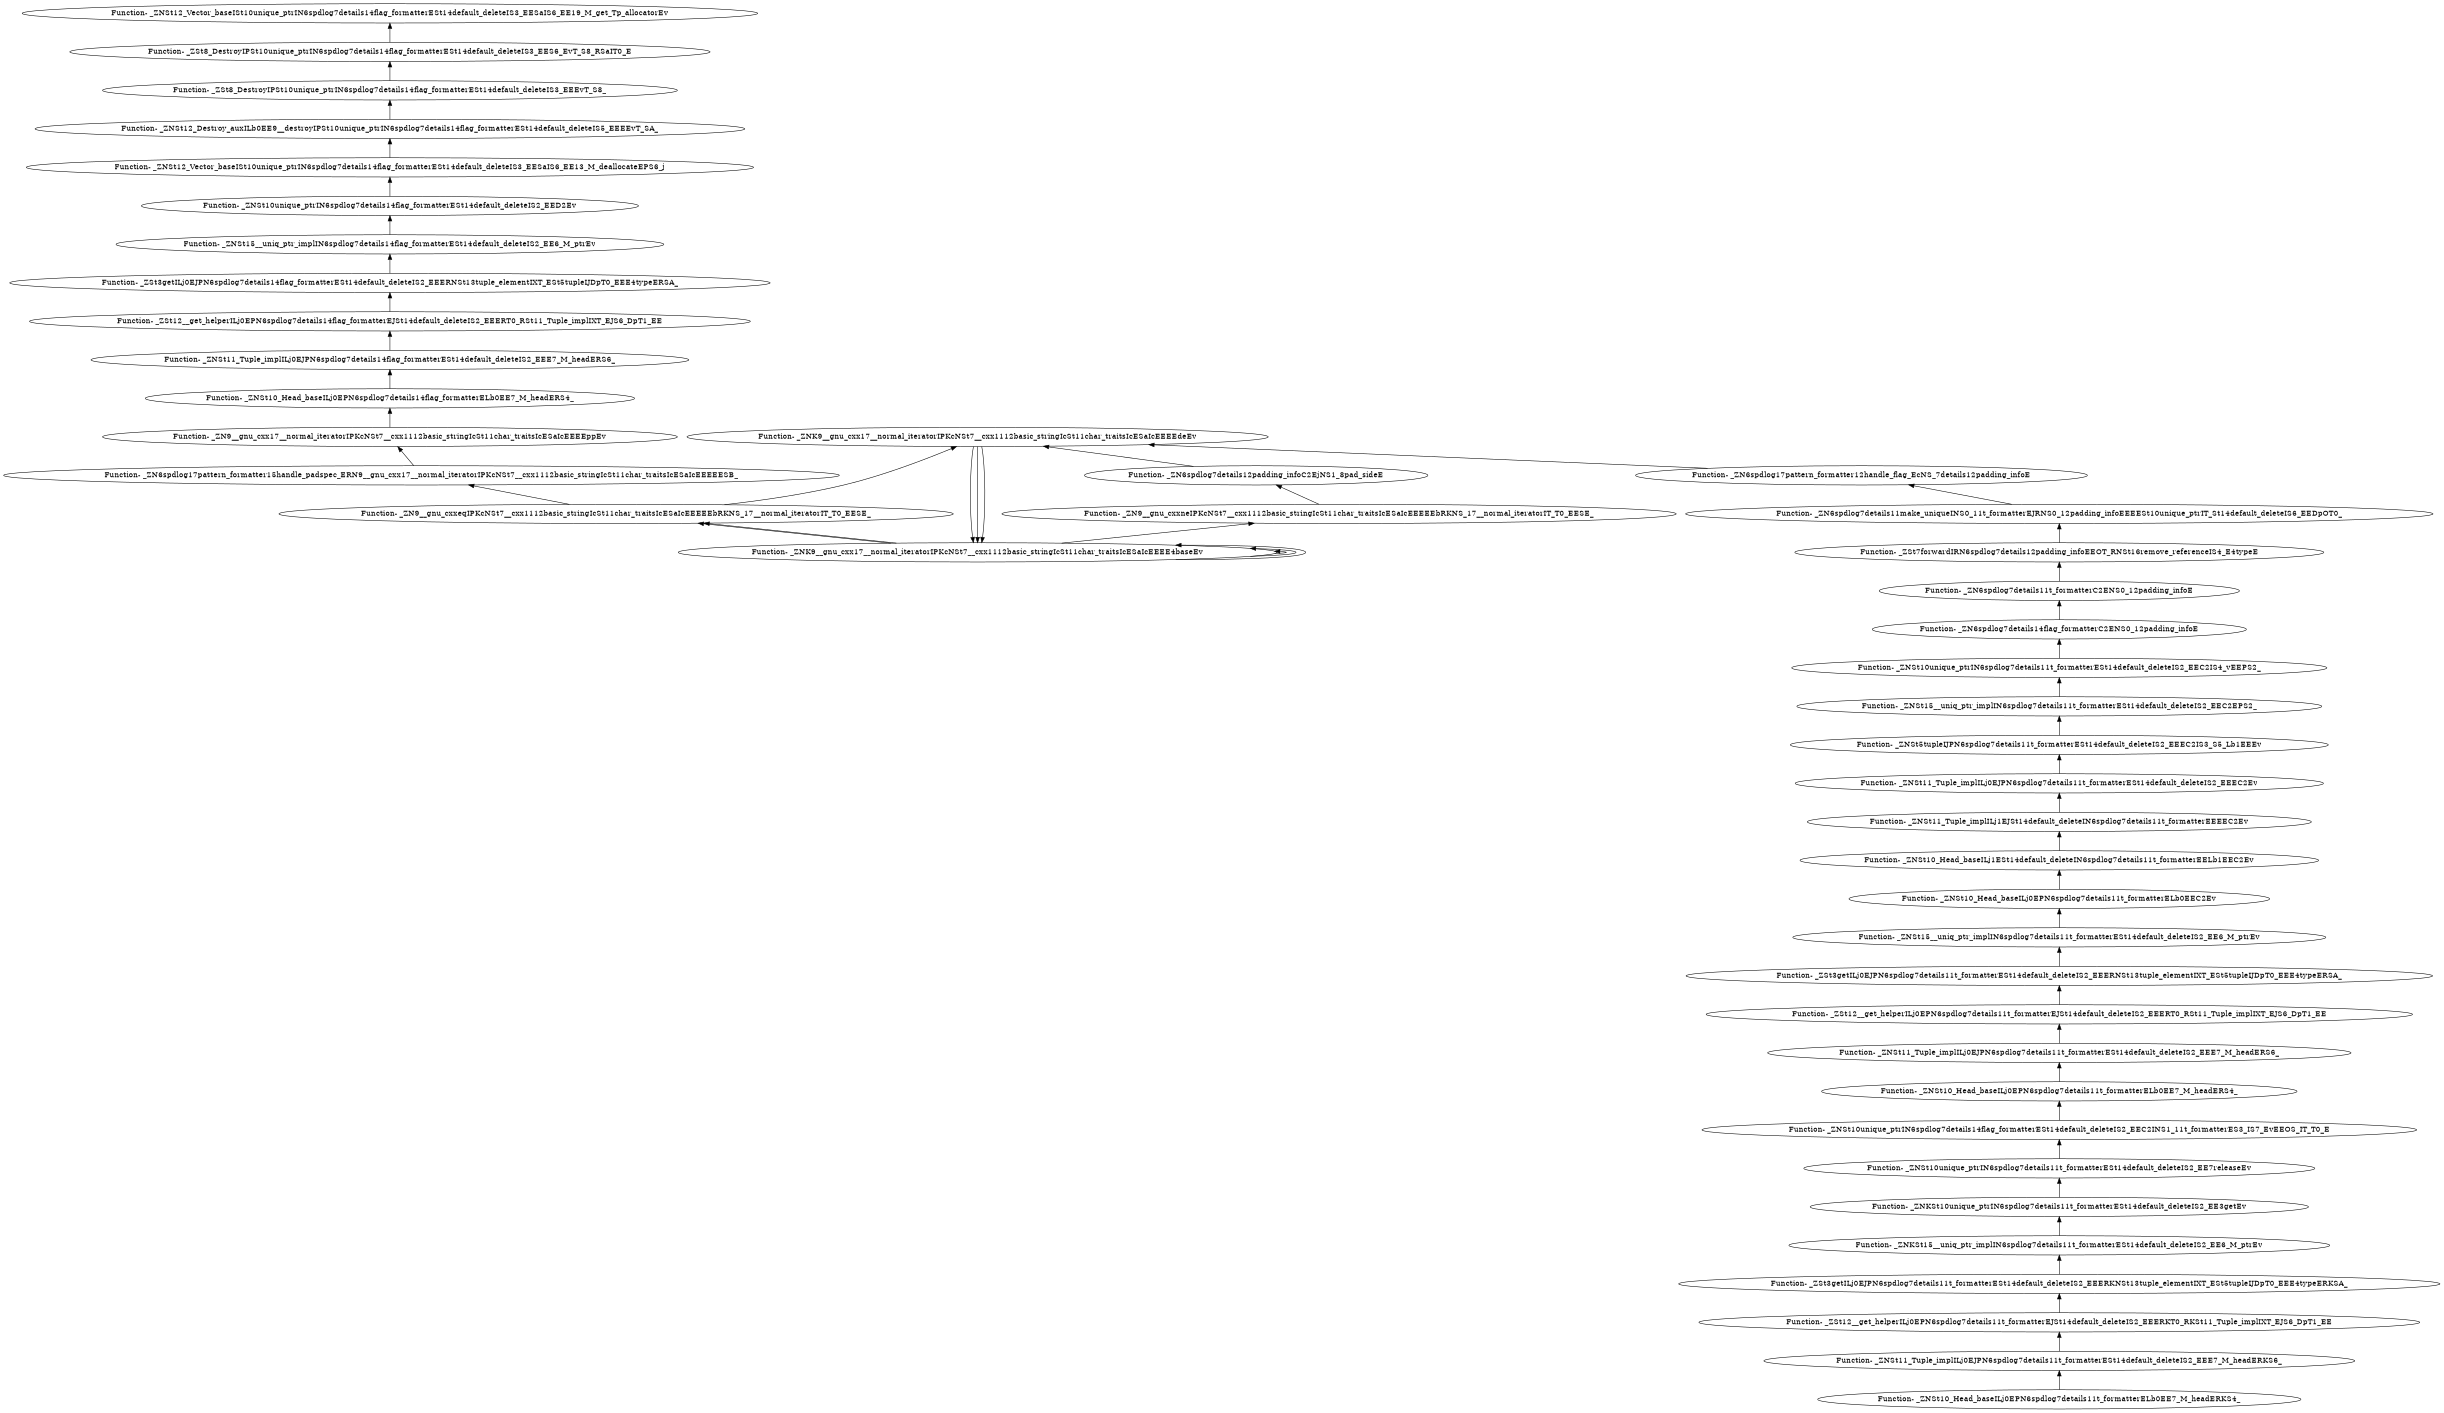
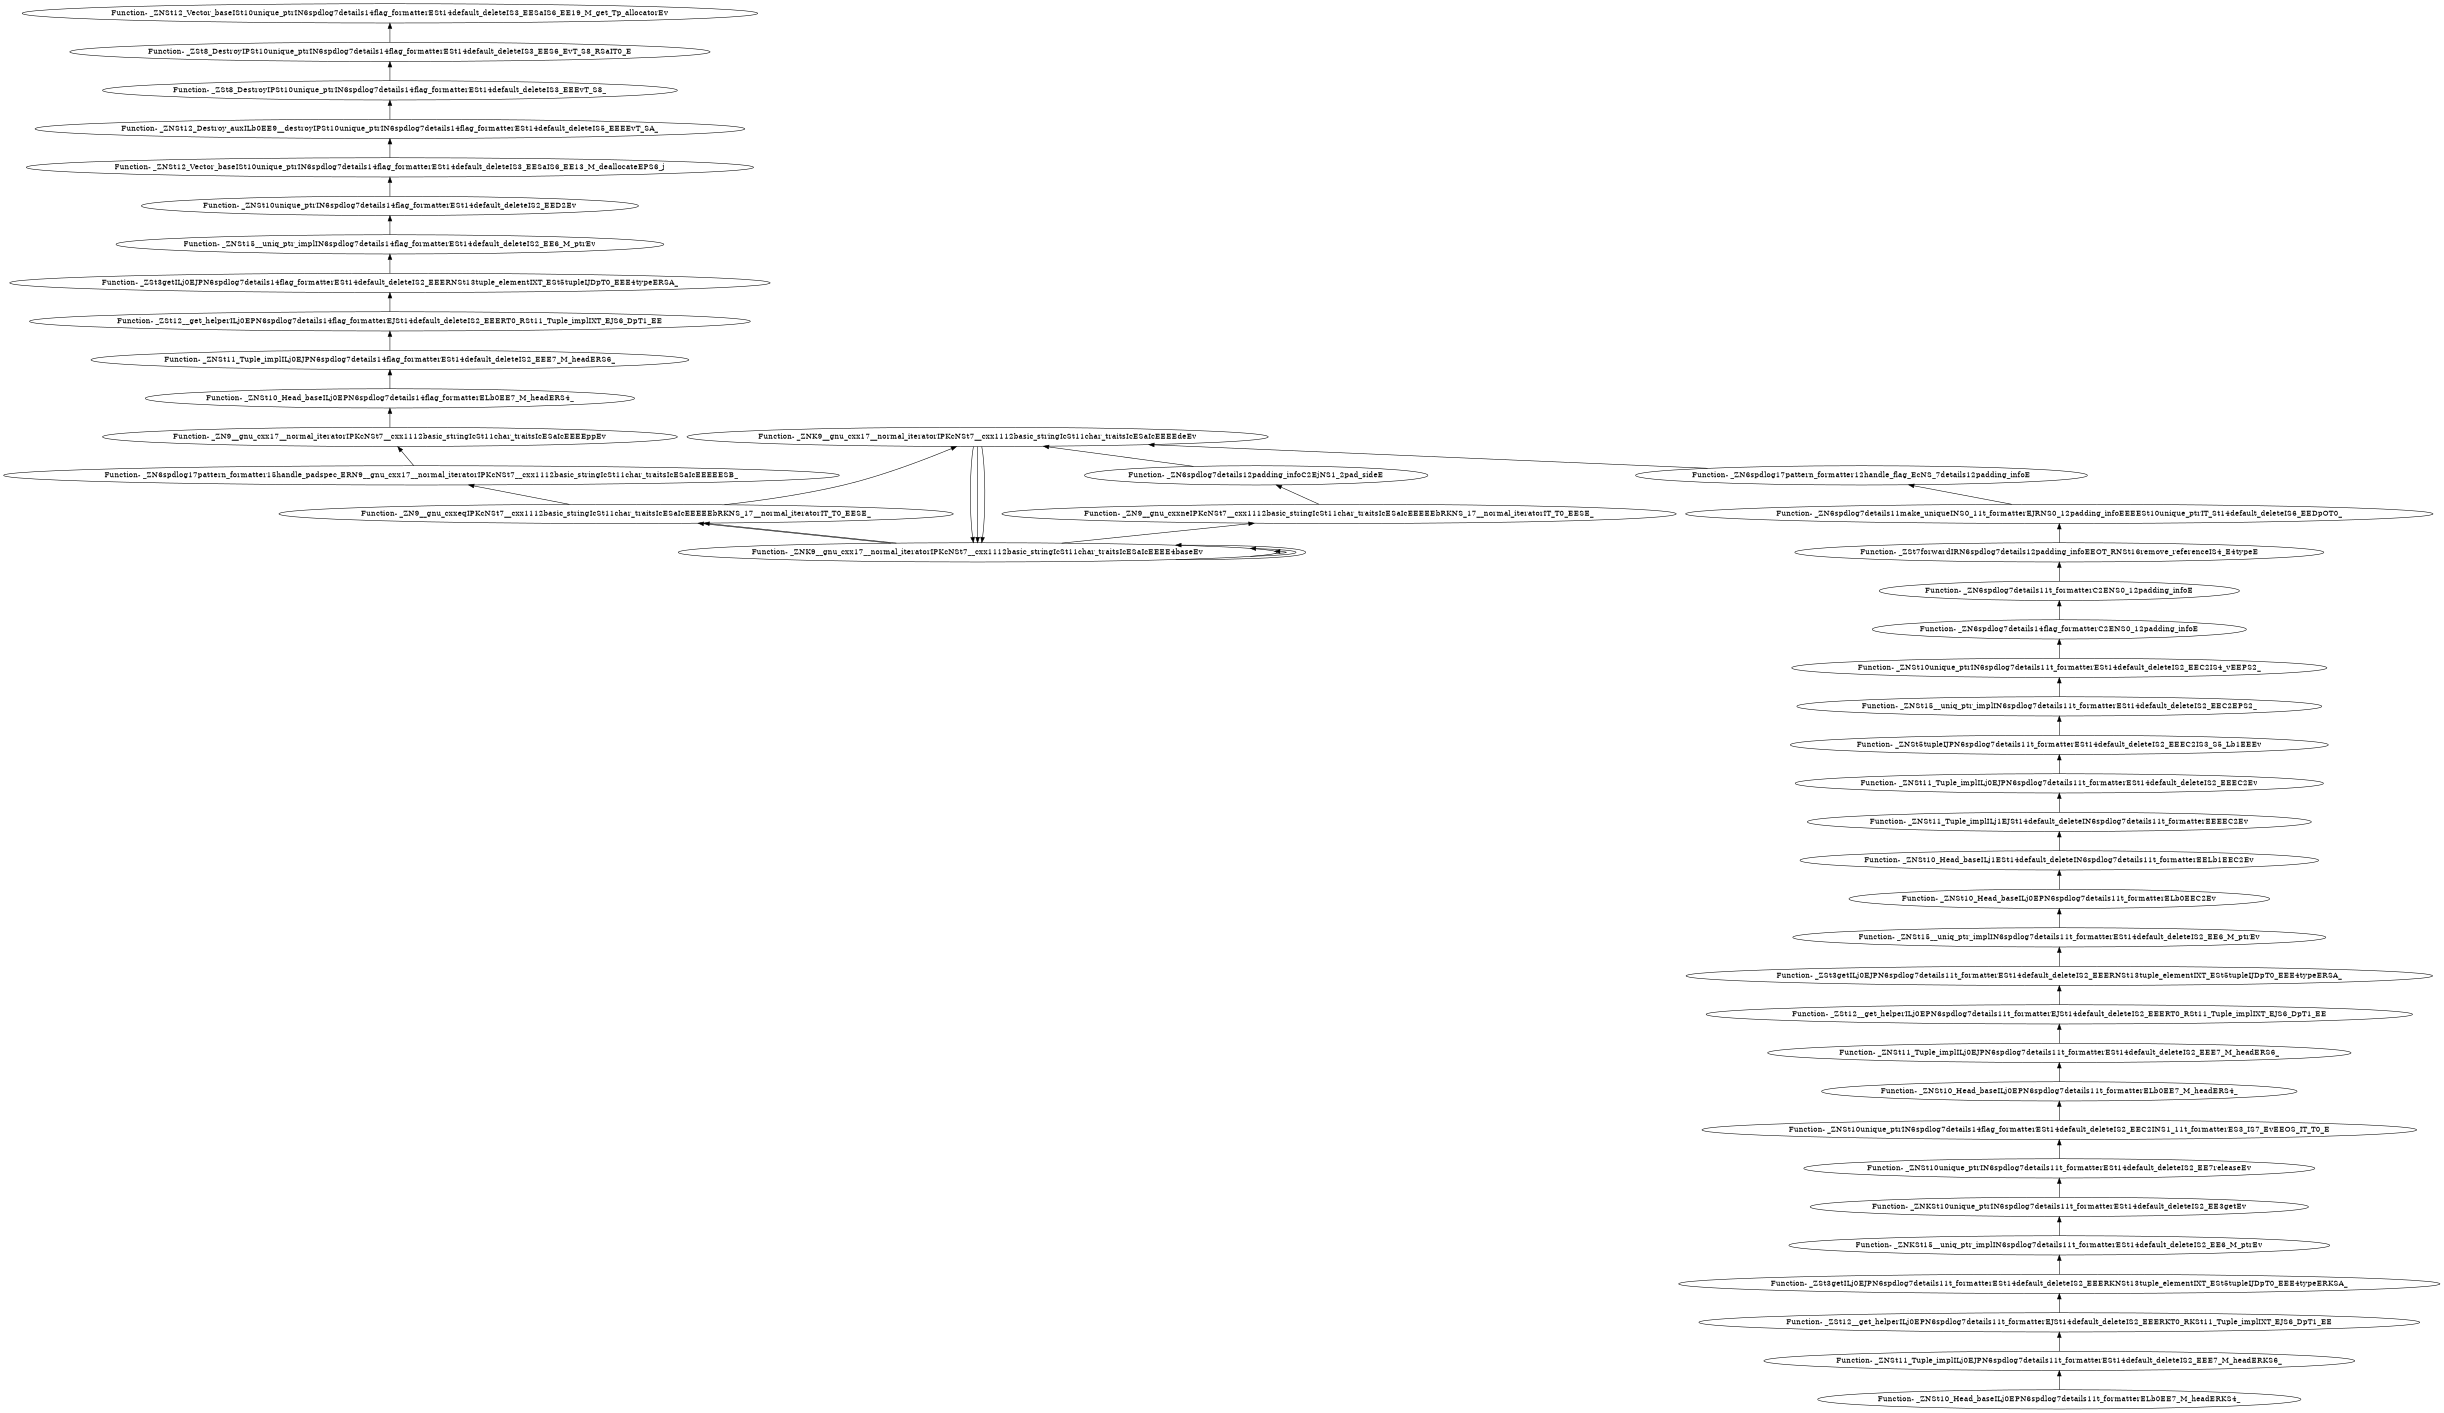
node "Function- _ZN6spdlog7details12padding_infoC2EjNS1_8pad_sideE": label "Function- _ZN6spdlog7details12padding_infoC2EjNS1_8pad_sideE" -> "Function- _ZN6spdlog7details12padding_infoC2EjNS1_2pad_sideE"
